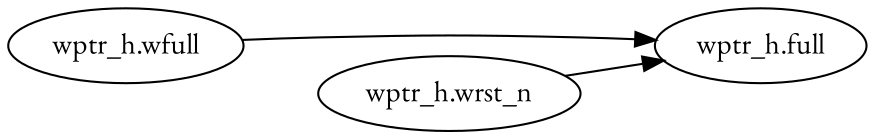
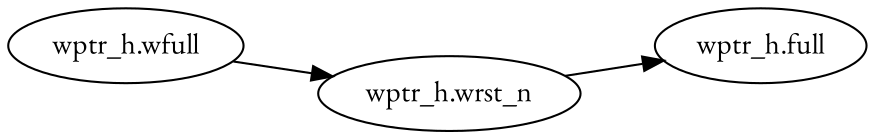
edge "wptr_h.wfull" -> "wptr_h.full": now "wptr_h.wfull" -> "wptr_h.wrst_n"
